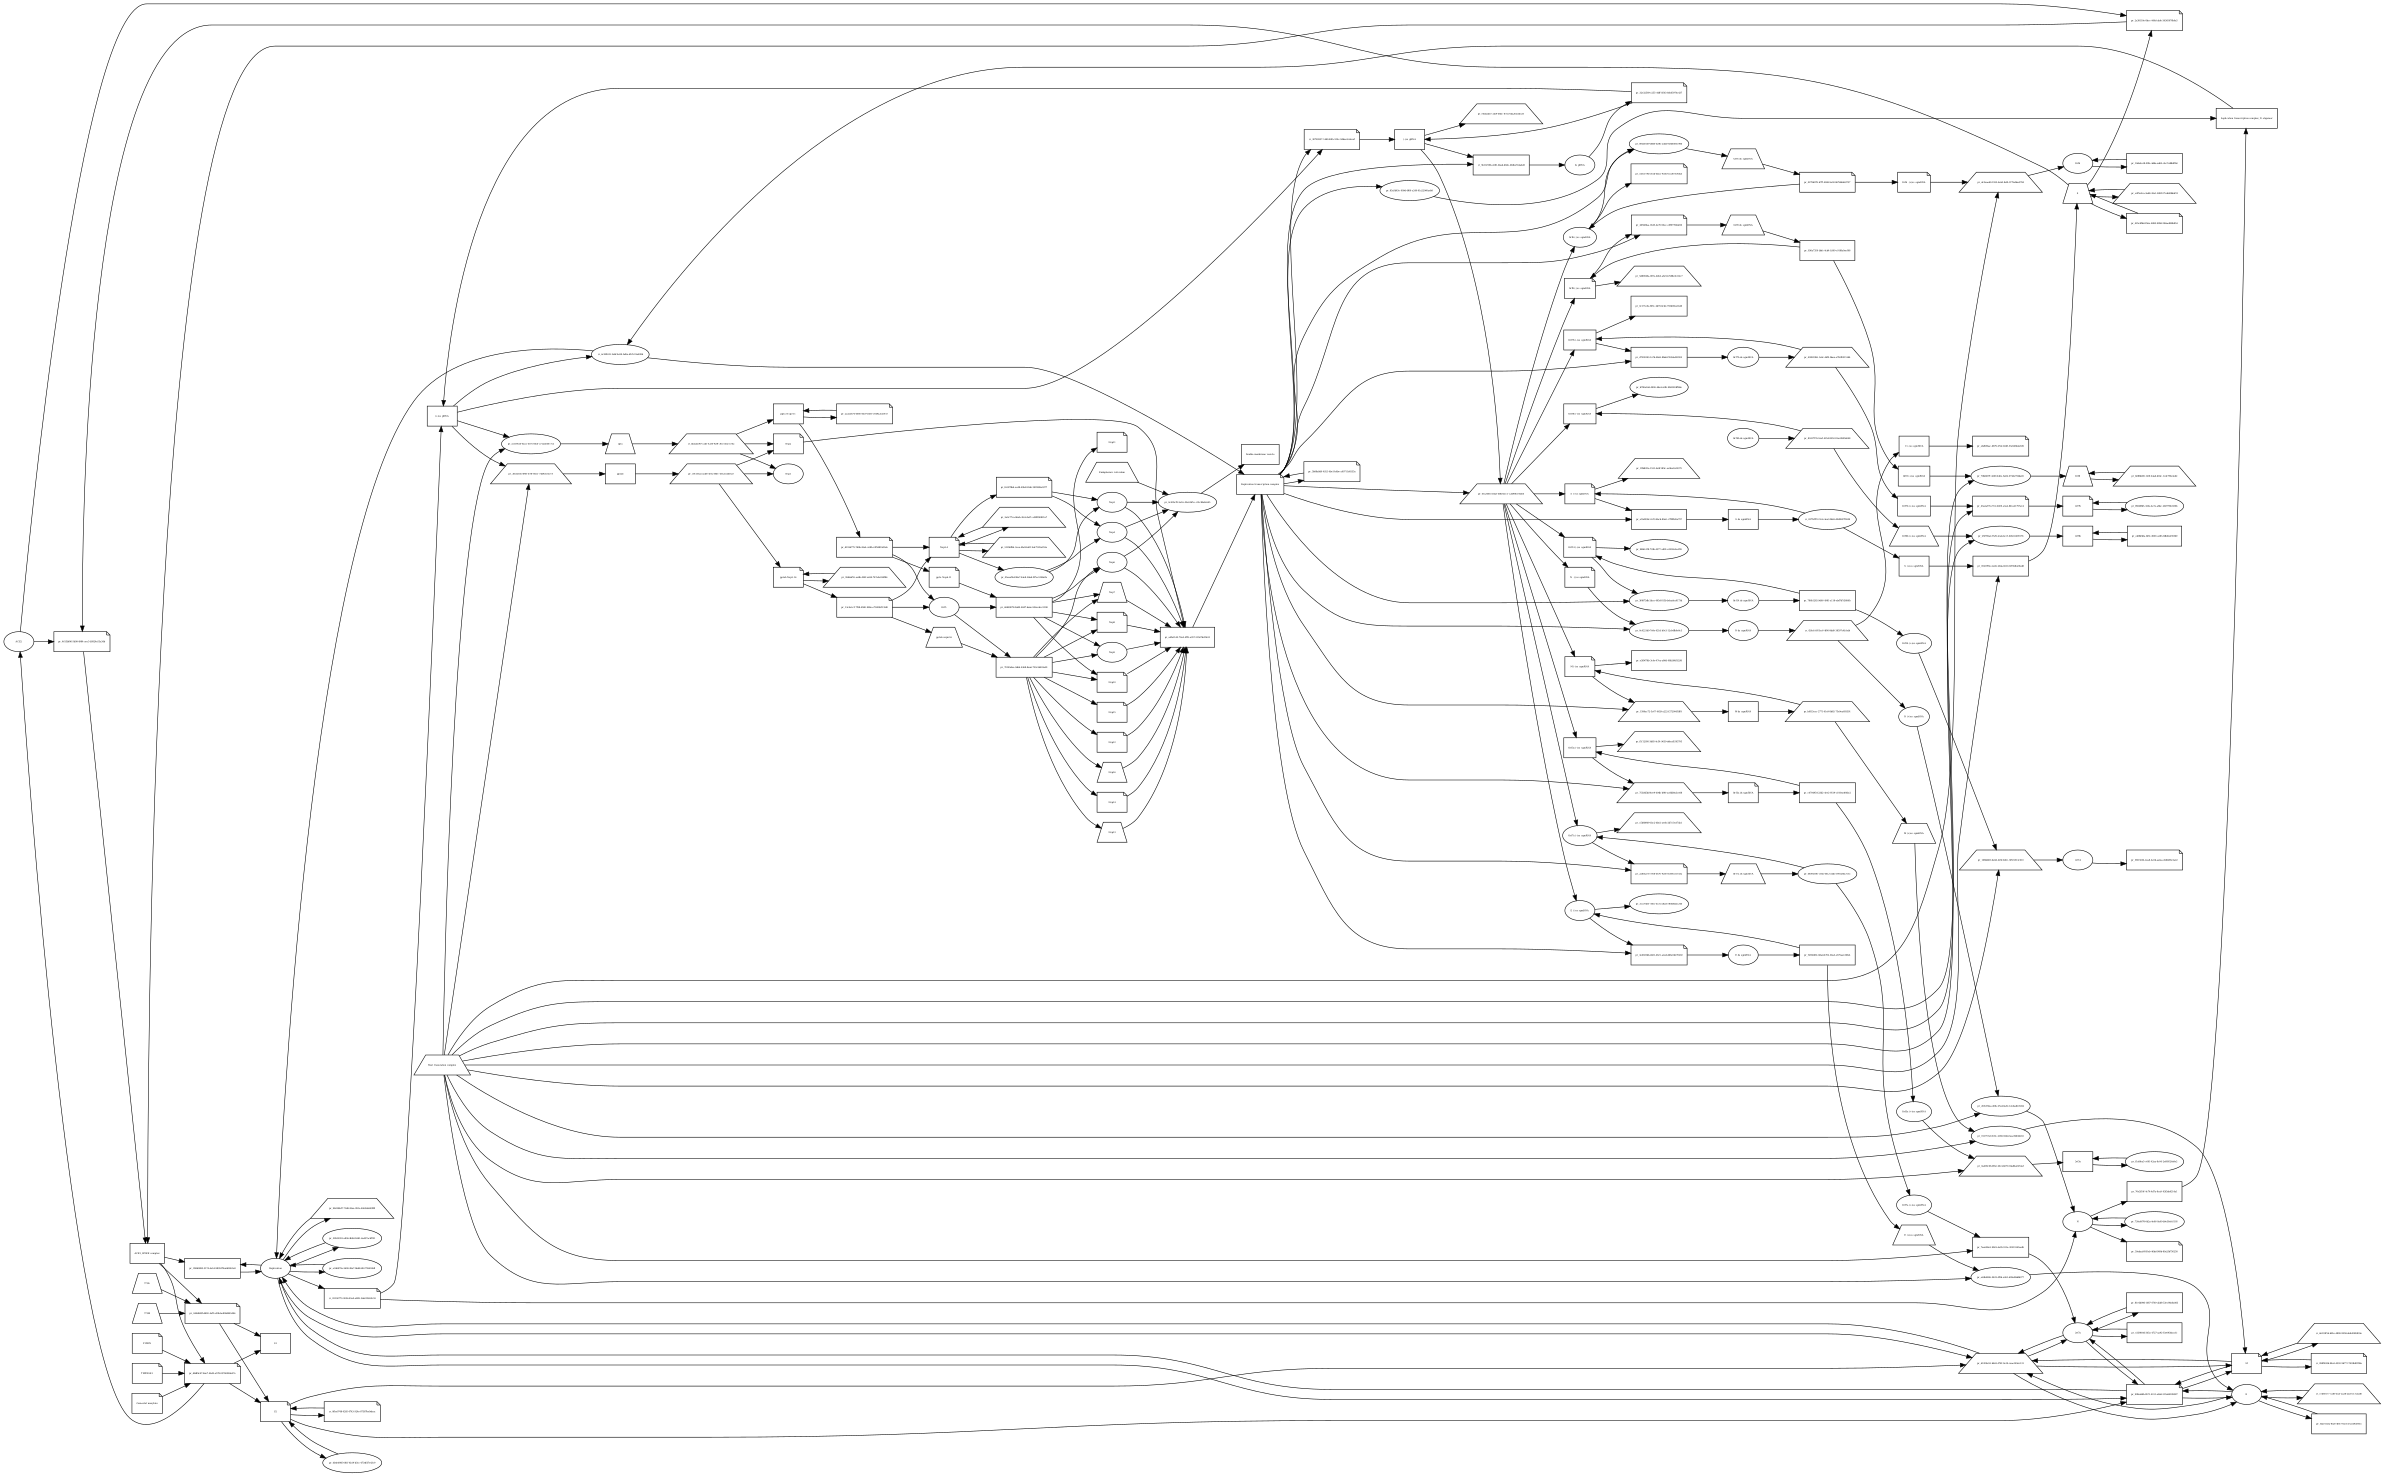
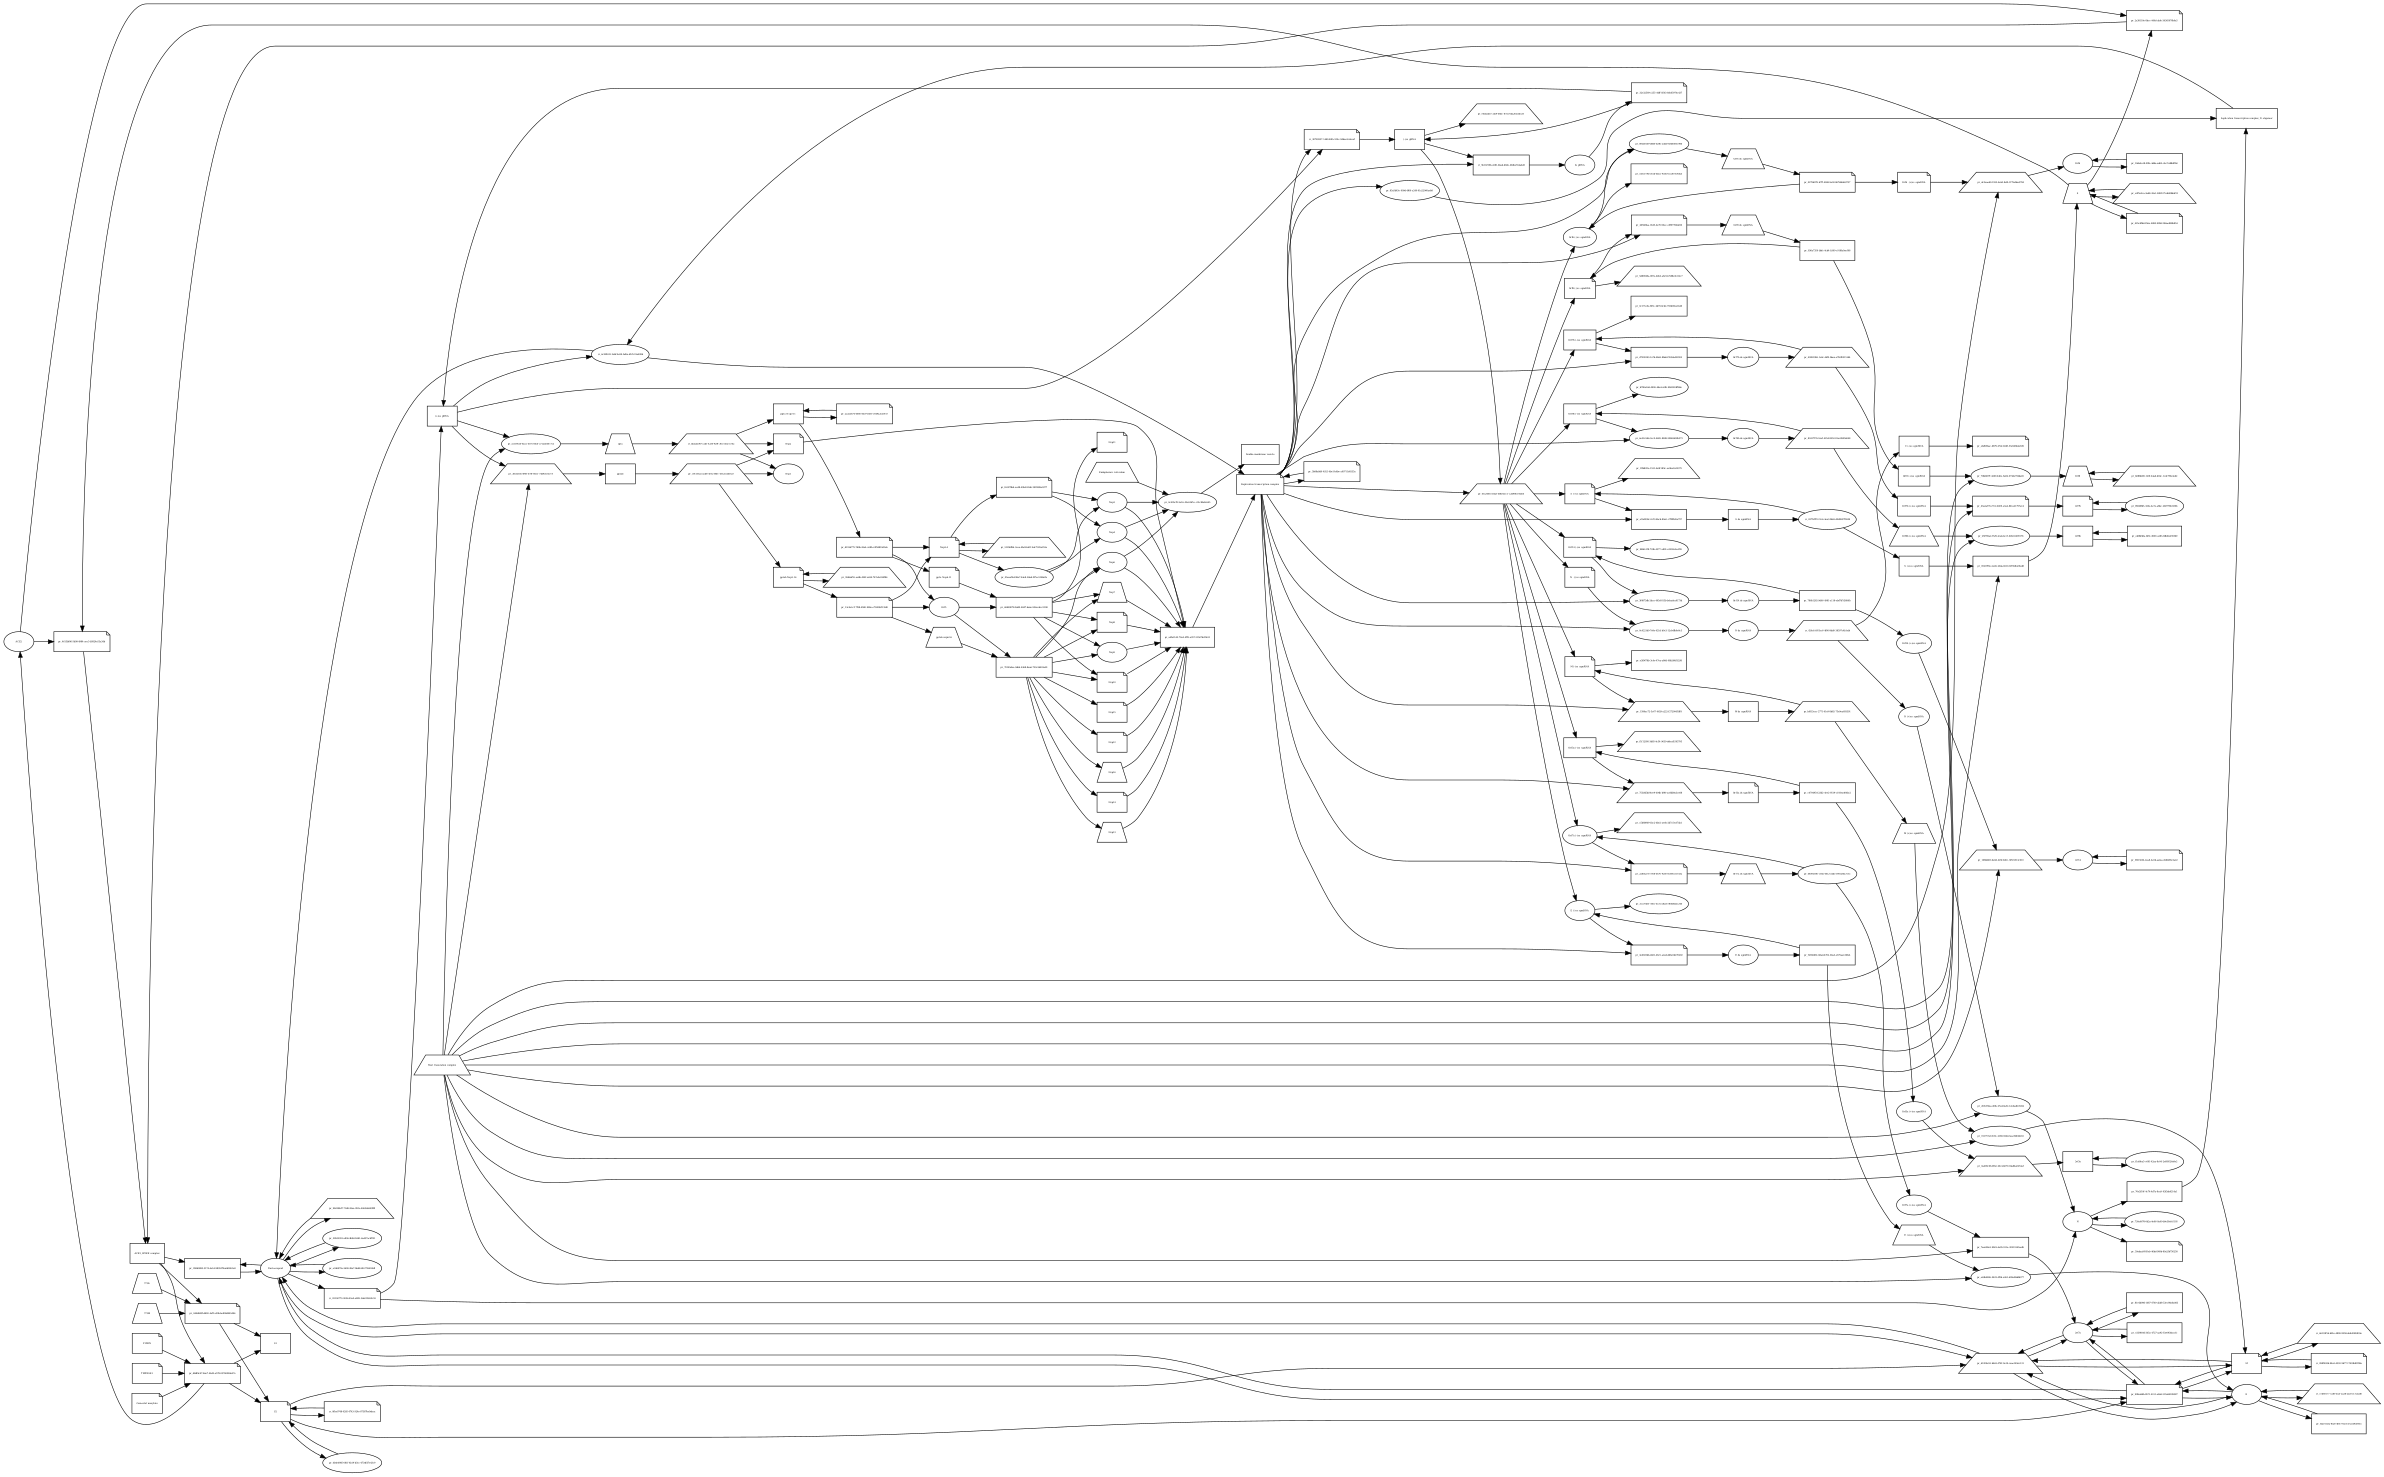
node "pr_6e52c5d6-3cc0-4605-8849-20863692b573": added
node "pr_3a0c77ca-86ab-45c6-bcf1-a58f290821a7": removed
edge "pr_5f315634-2ea8-4e5b-aa6a-e3d8458c3a22" -> "Orf14": added
node "Replication": label "Replication" -> "Nucleocapsid"
